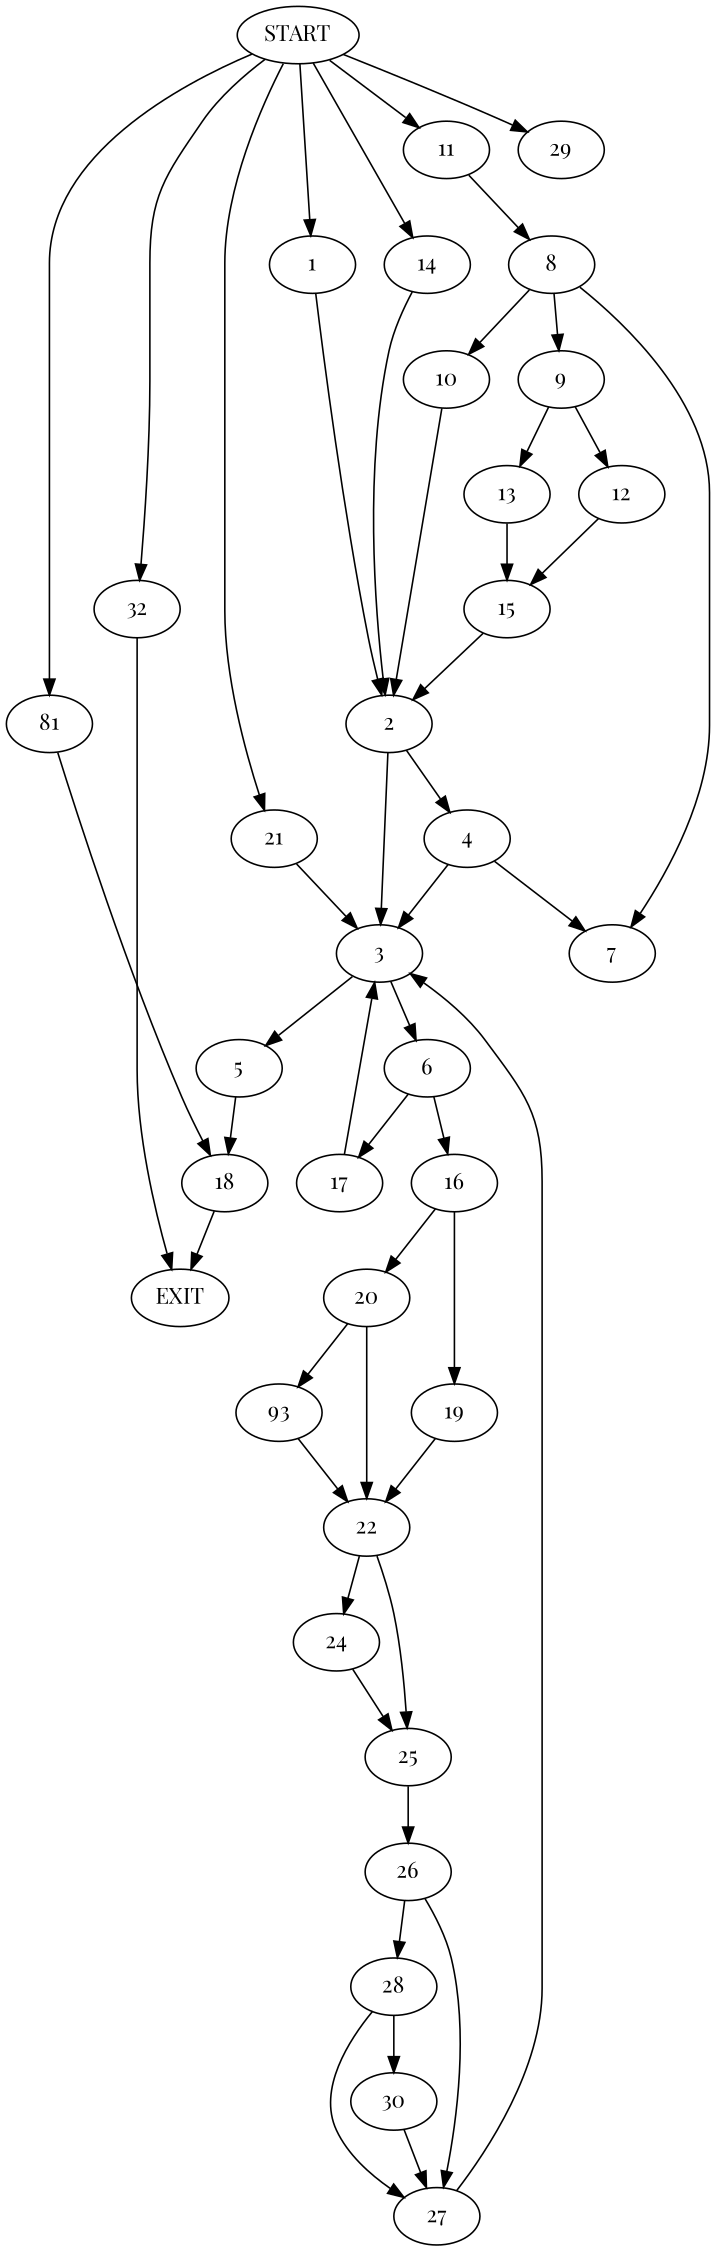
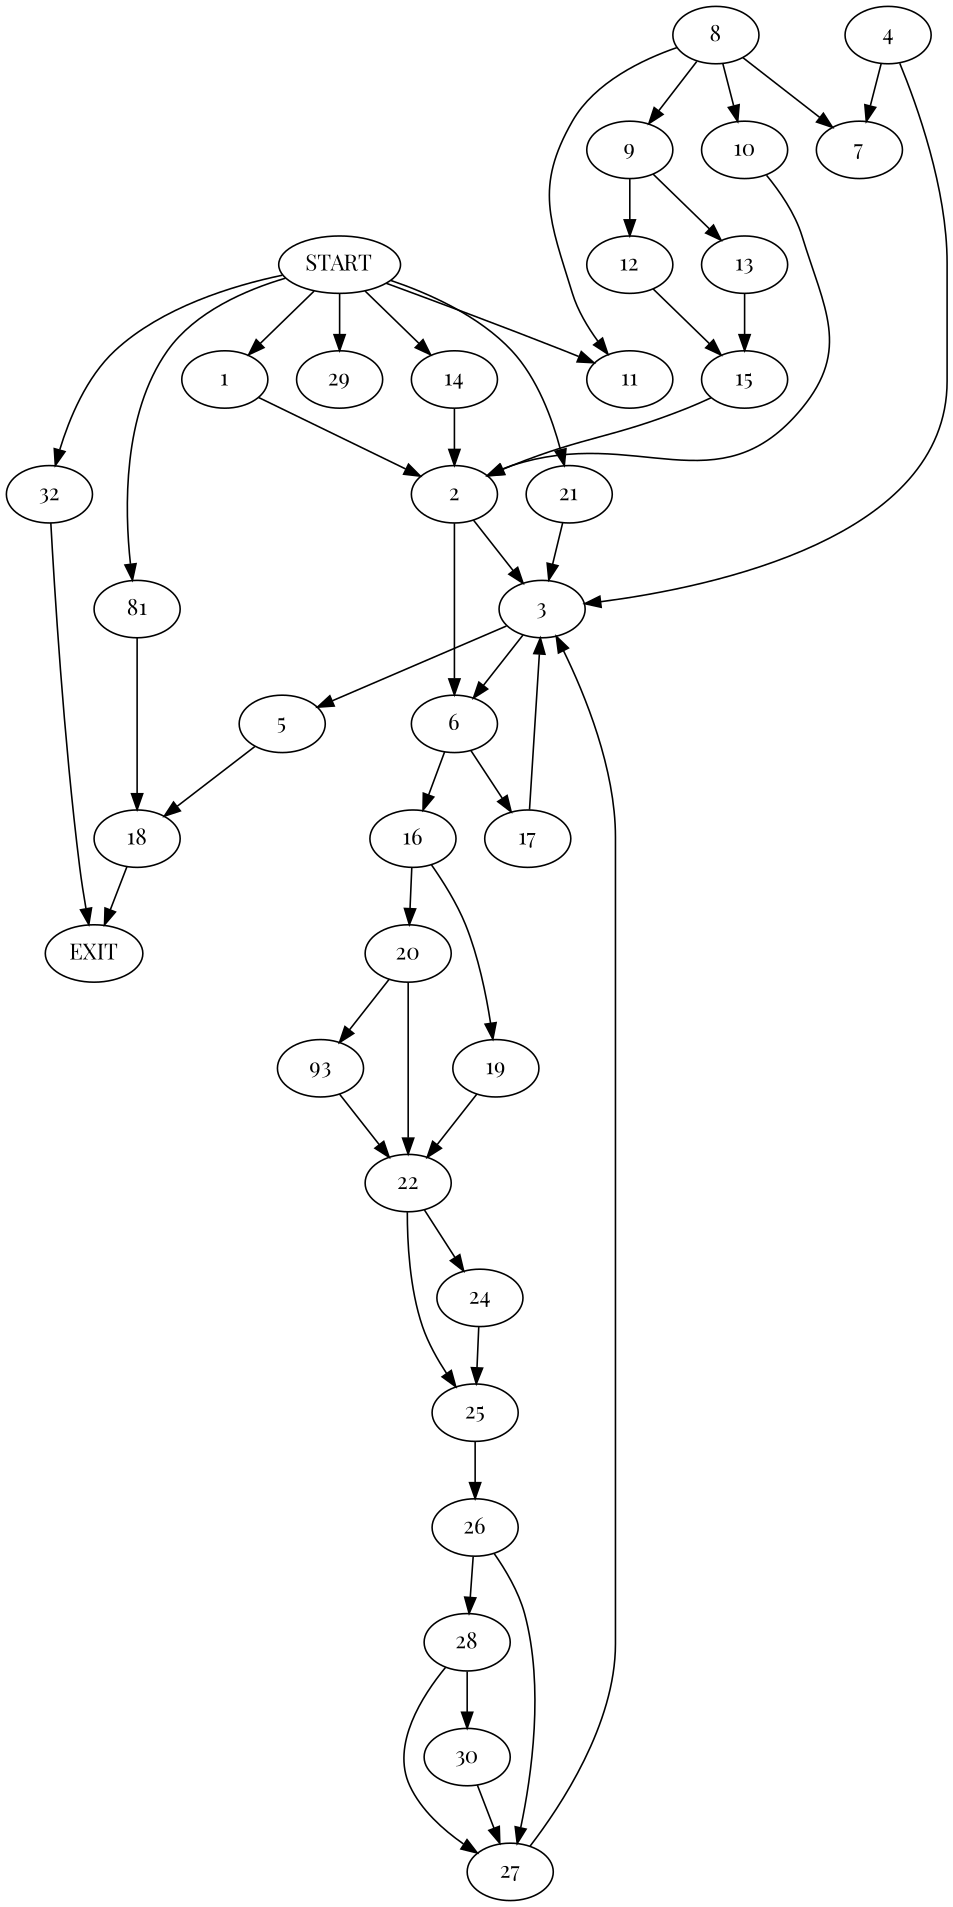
edge "11" -> "8": reversed
edge "2" -> "4": now "2" -> "6"
